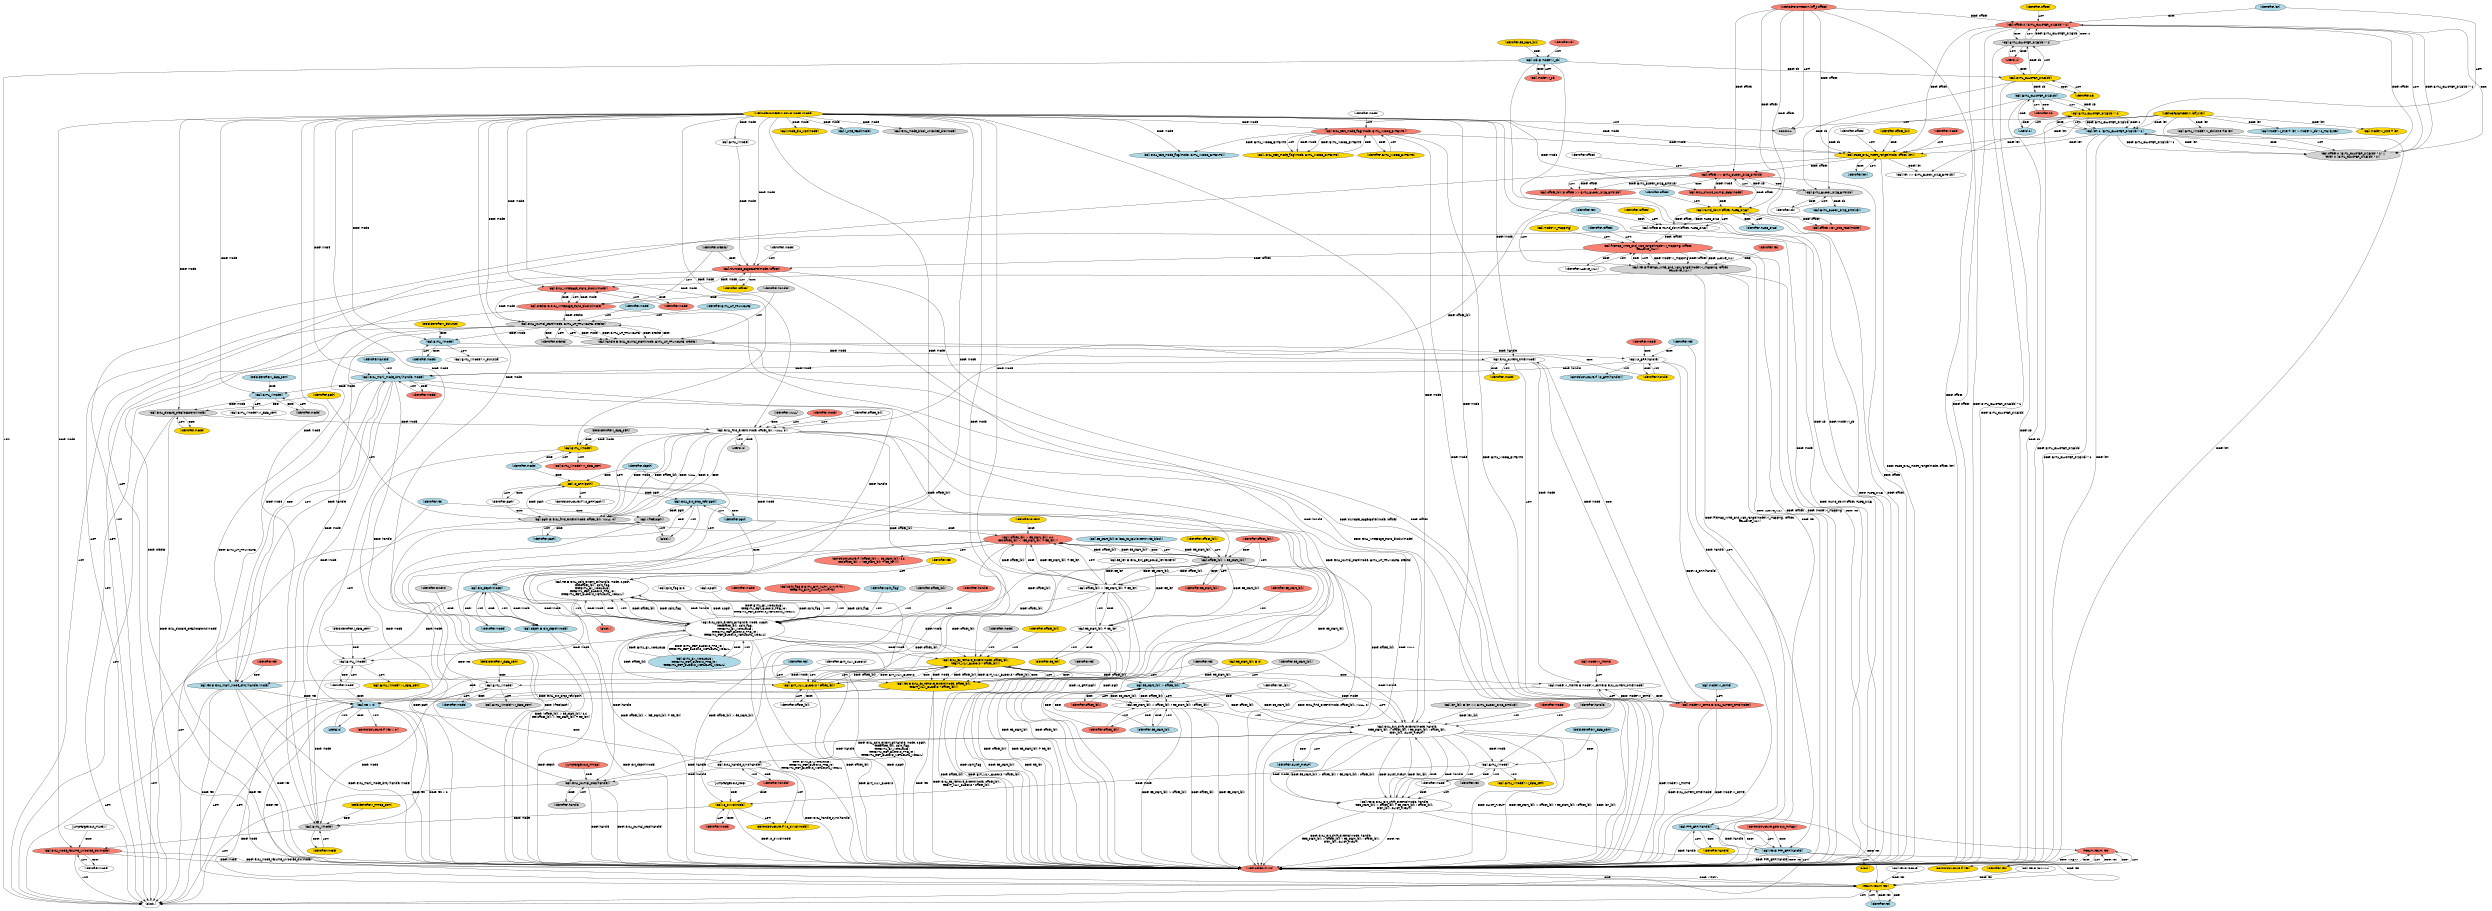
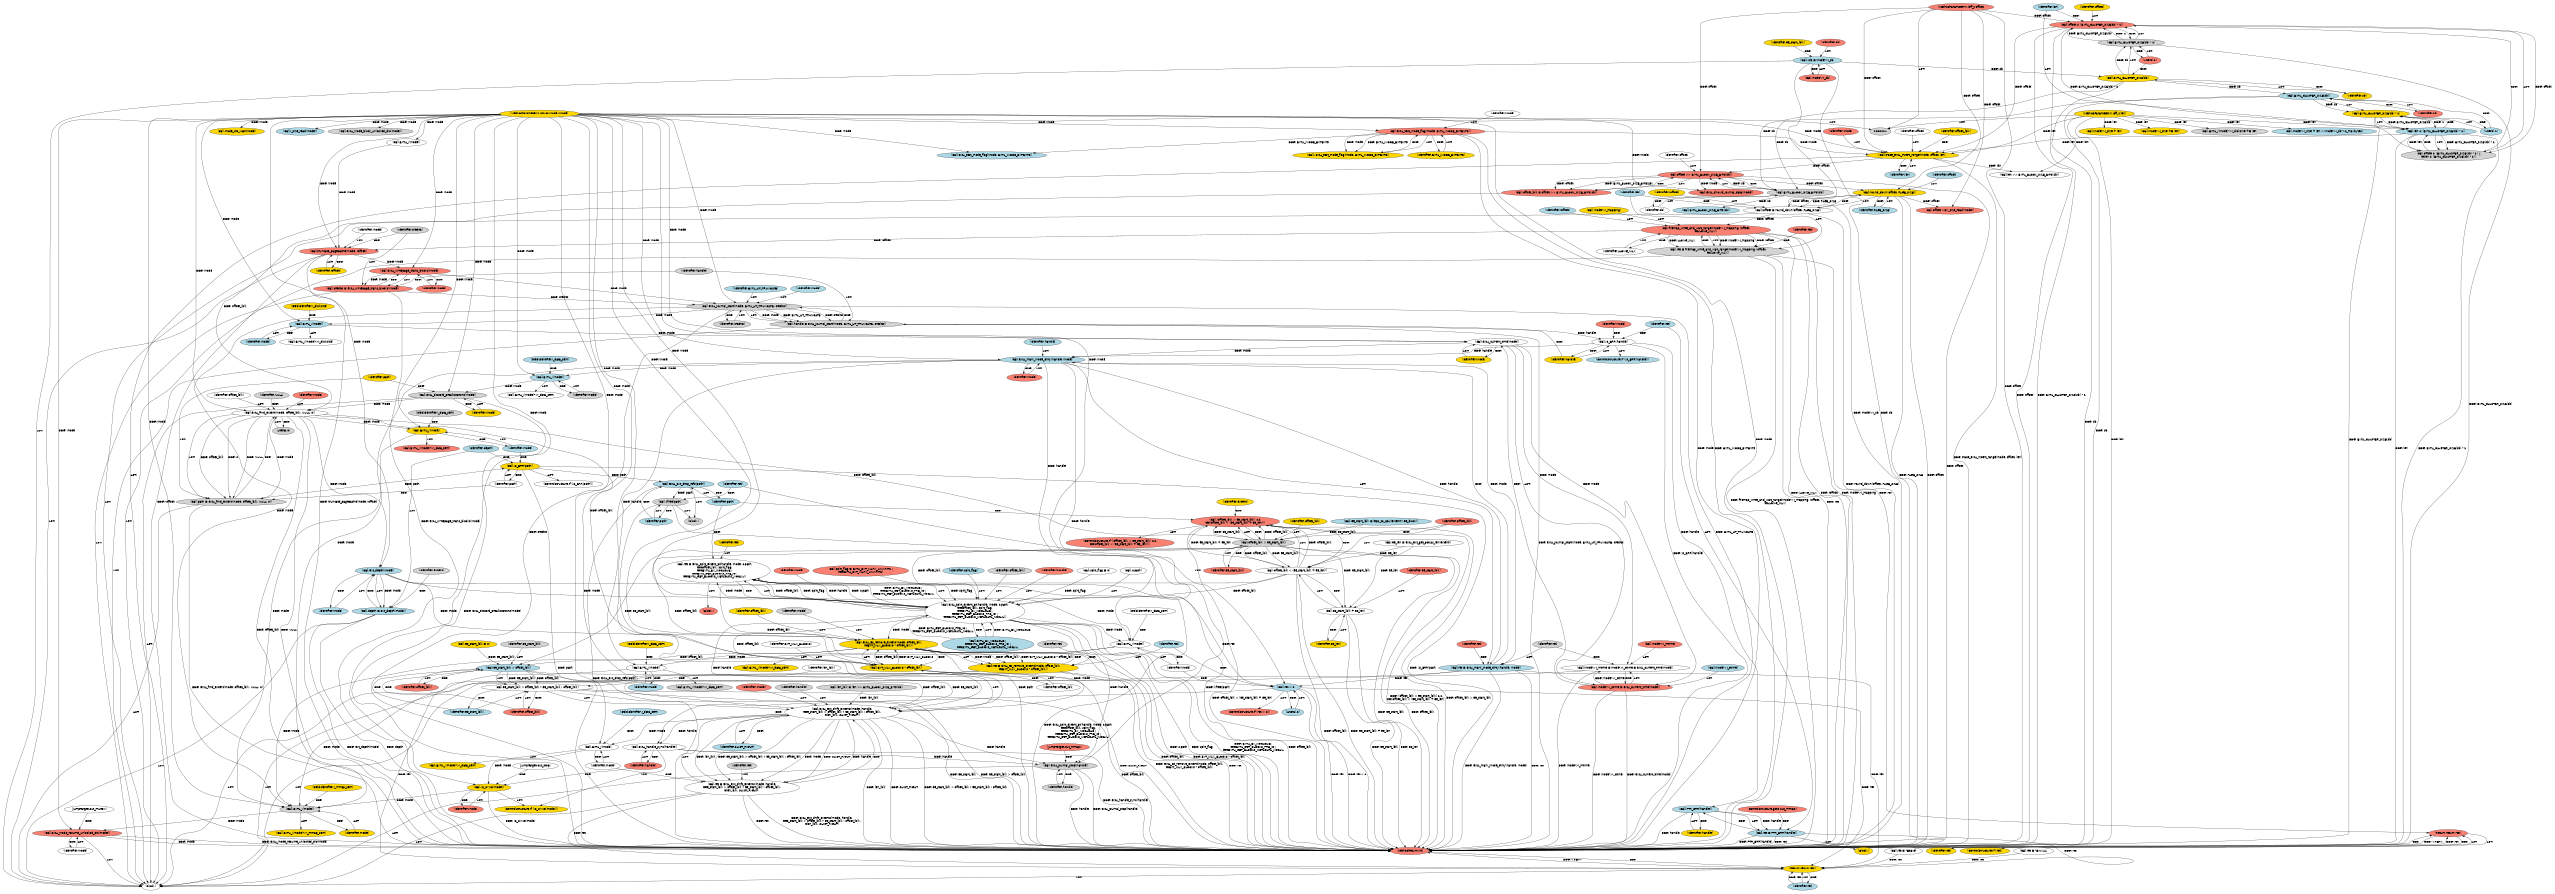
node "(Call,inode->i_size += len)": added
edge "(Call,ext4_should_journal_data(inode))" -> "(Call,round_down(offset, PAGE_SIZE))": now "(Call,ioffset = round_down(offset, PAGE_SIZE))" -> "(Call,round_down(offset, PAGE_SIZE))"
edge "(Call,EXT_MAX_BLOCKS - offset_lblk)" -> "(MethodReturn,int)": label "DDG: EXT_MAX_BLOCKS" -> "DDG: SHIFT_RIGHT"
node "(Call,EXT4_I(inode)->i_mmap_sem)": added
